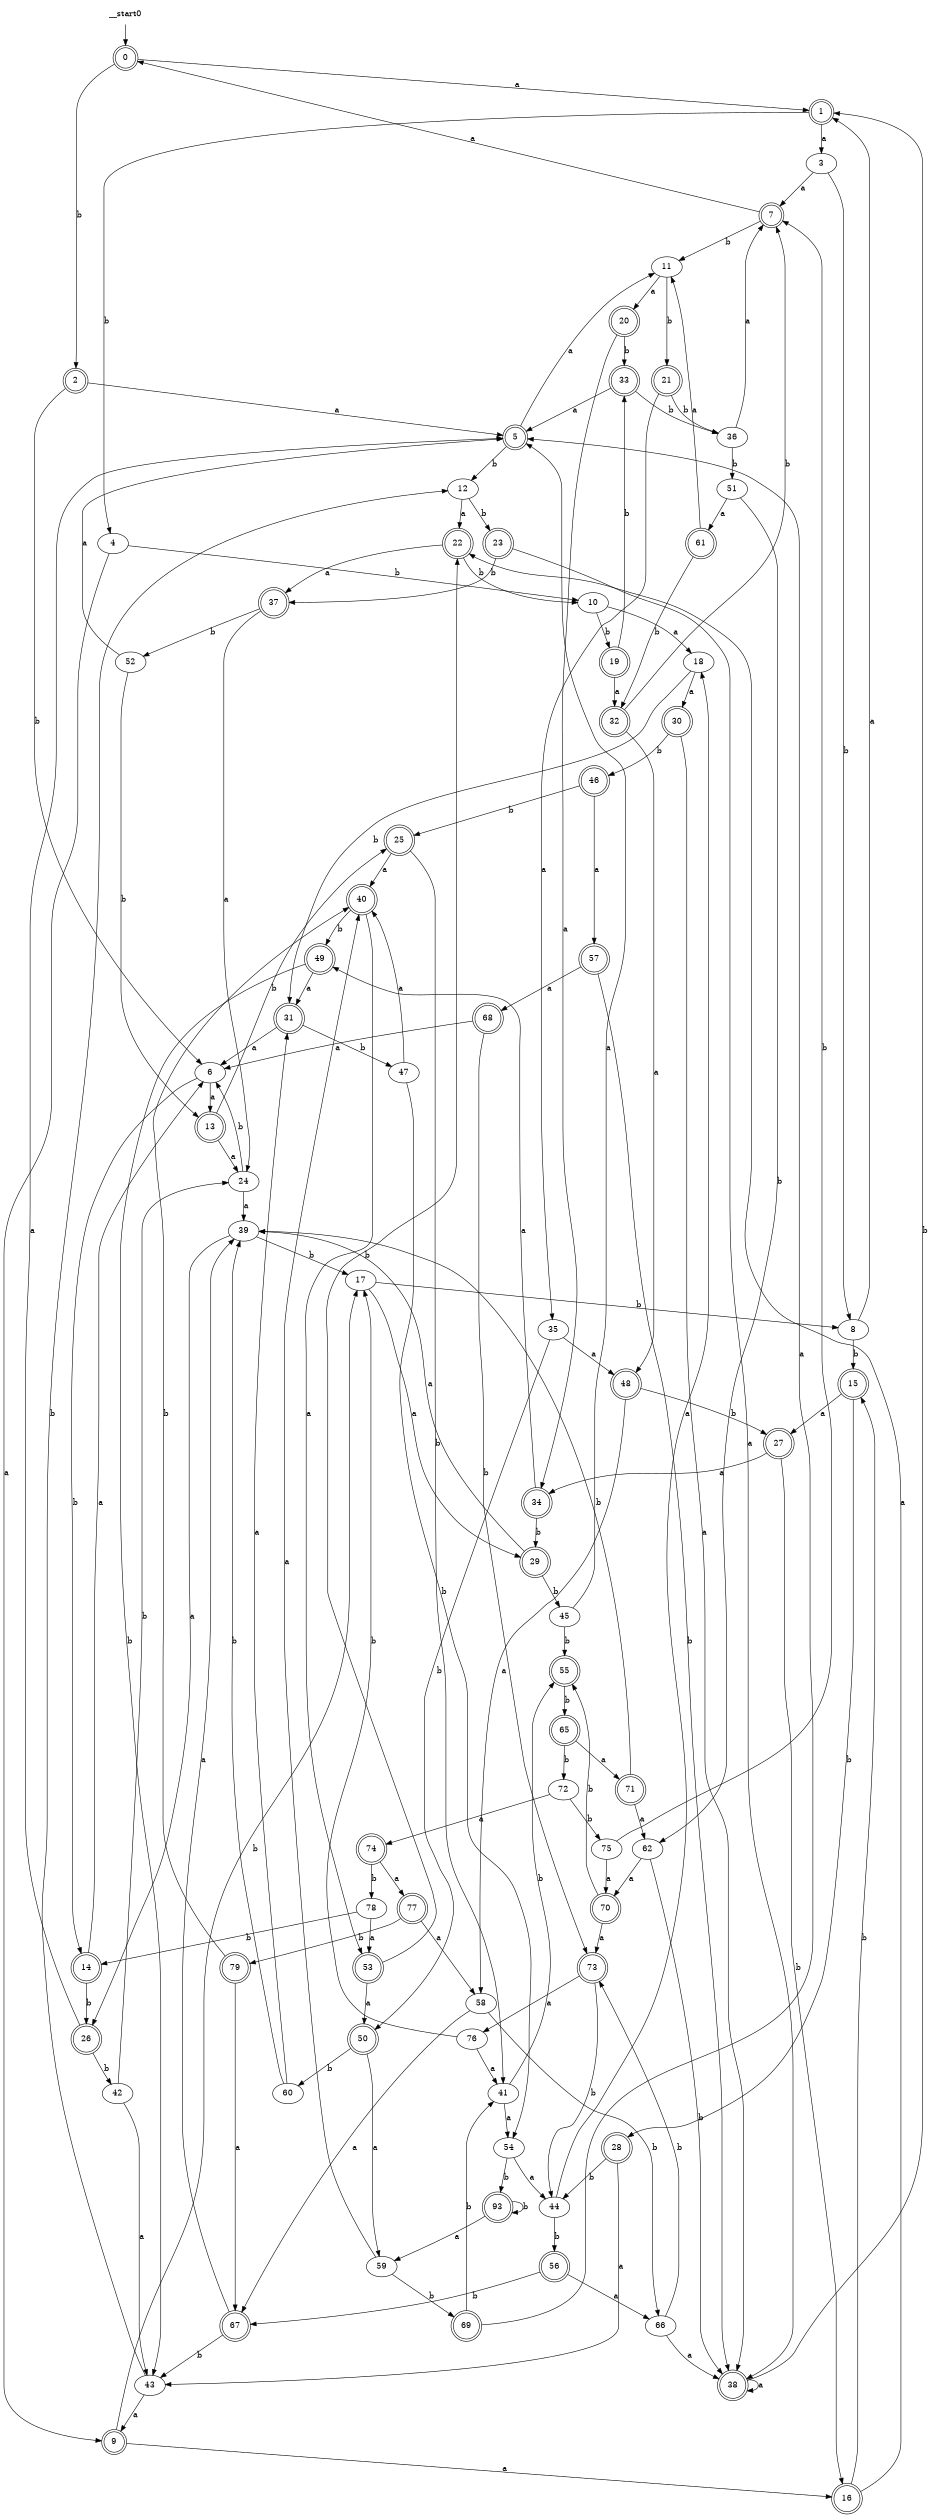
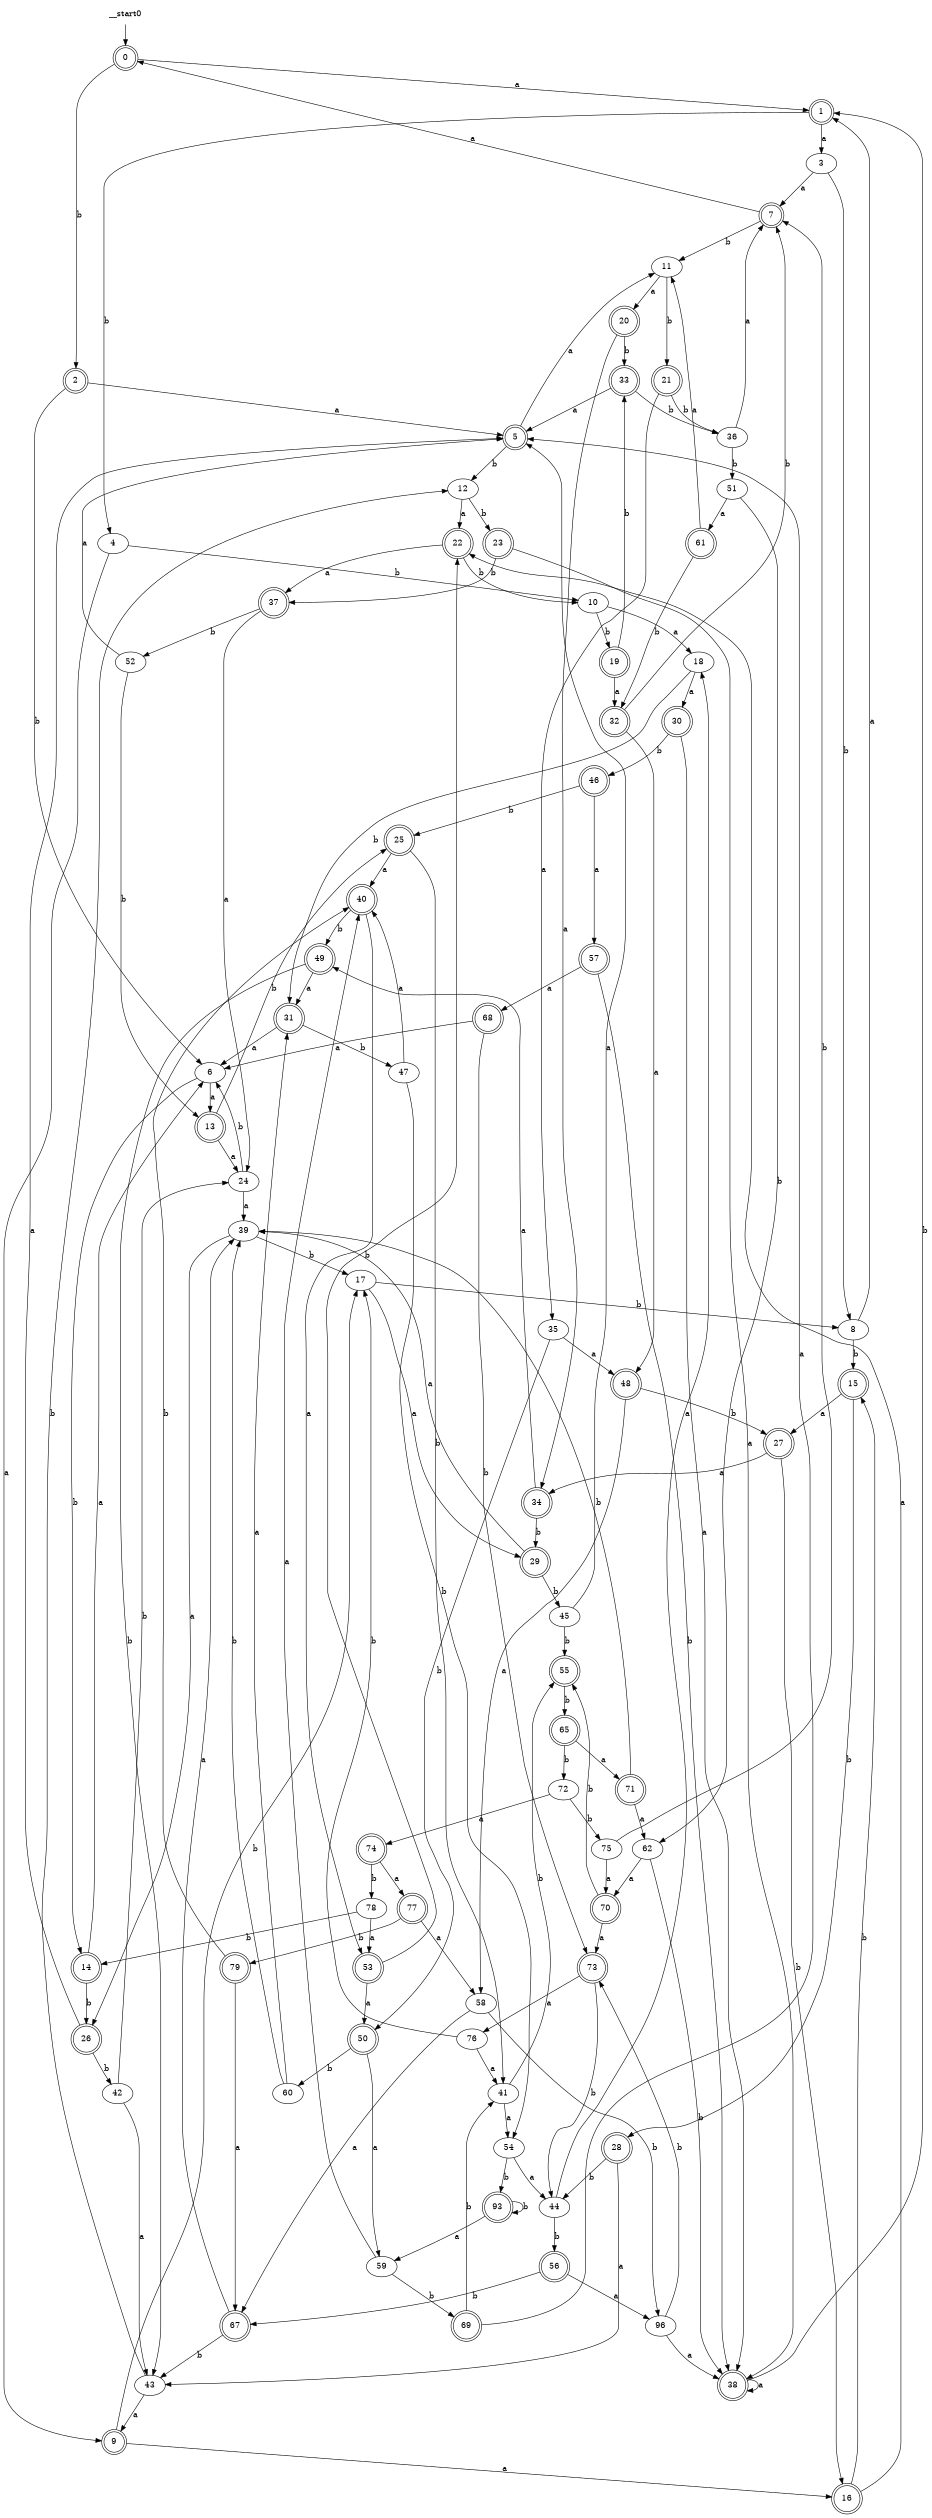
node "66": label "66" -> "96"
